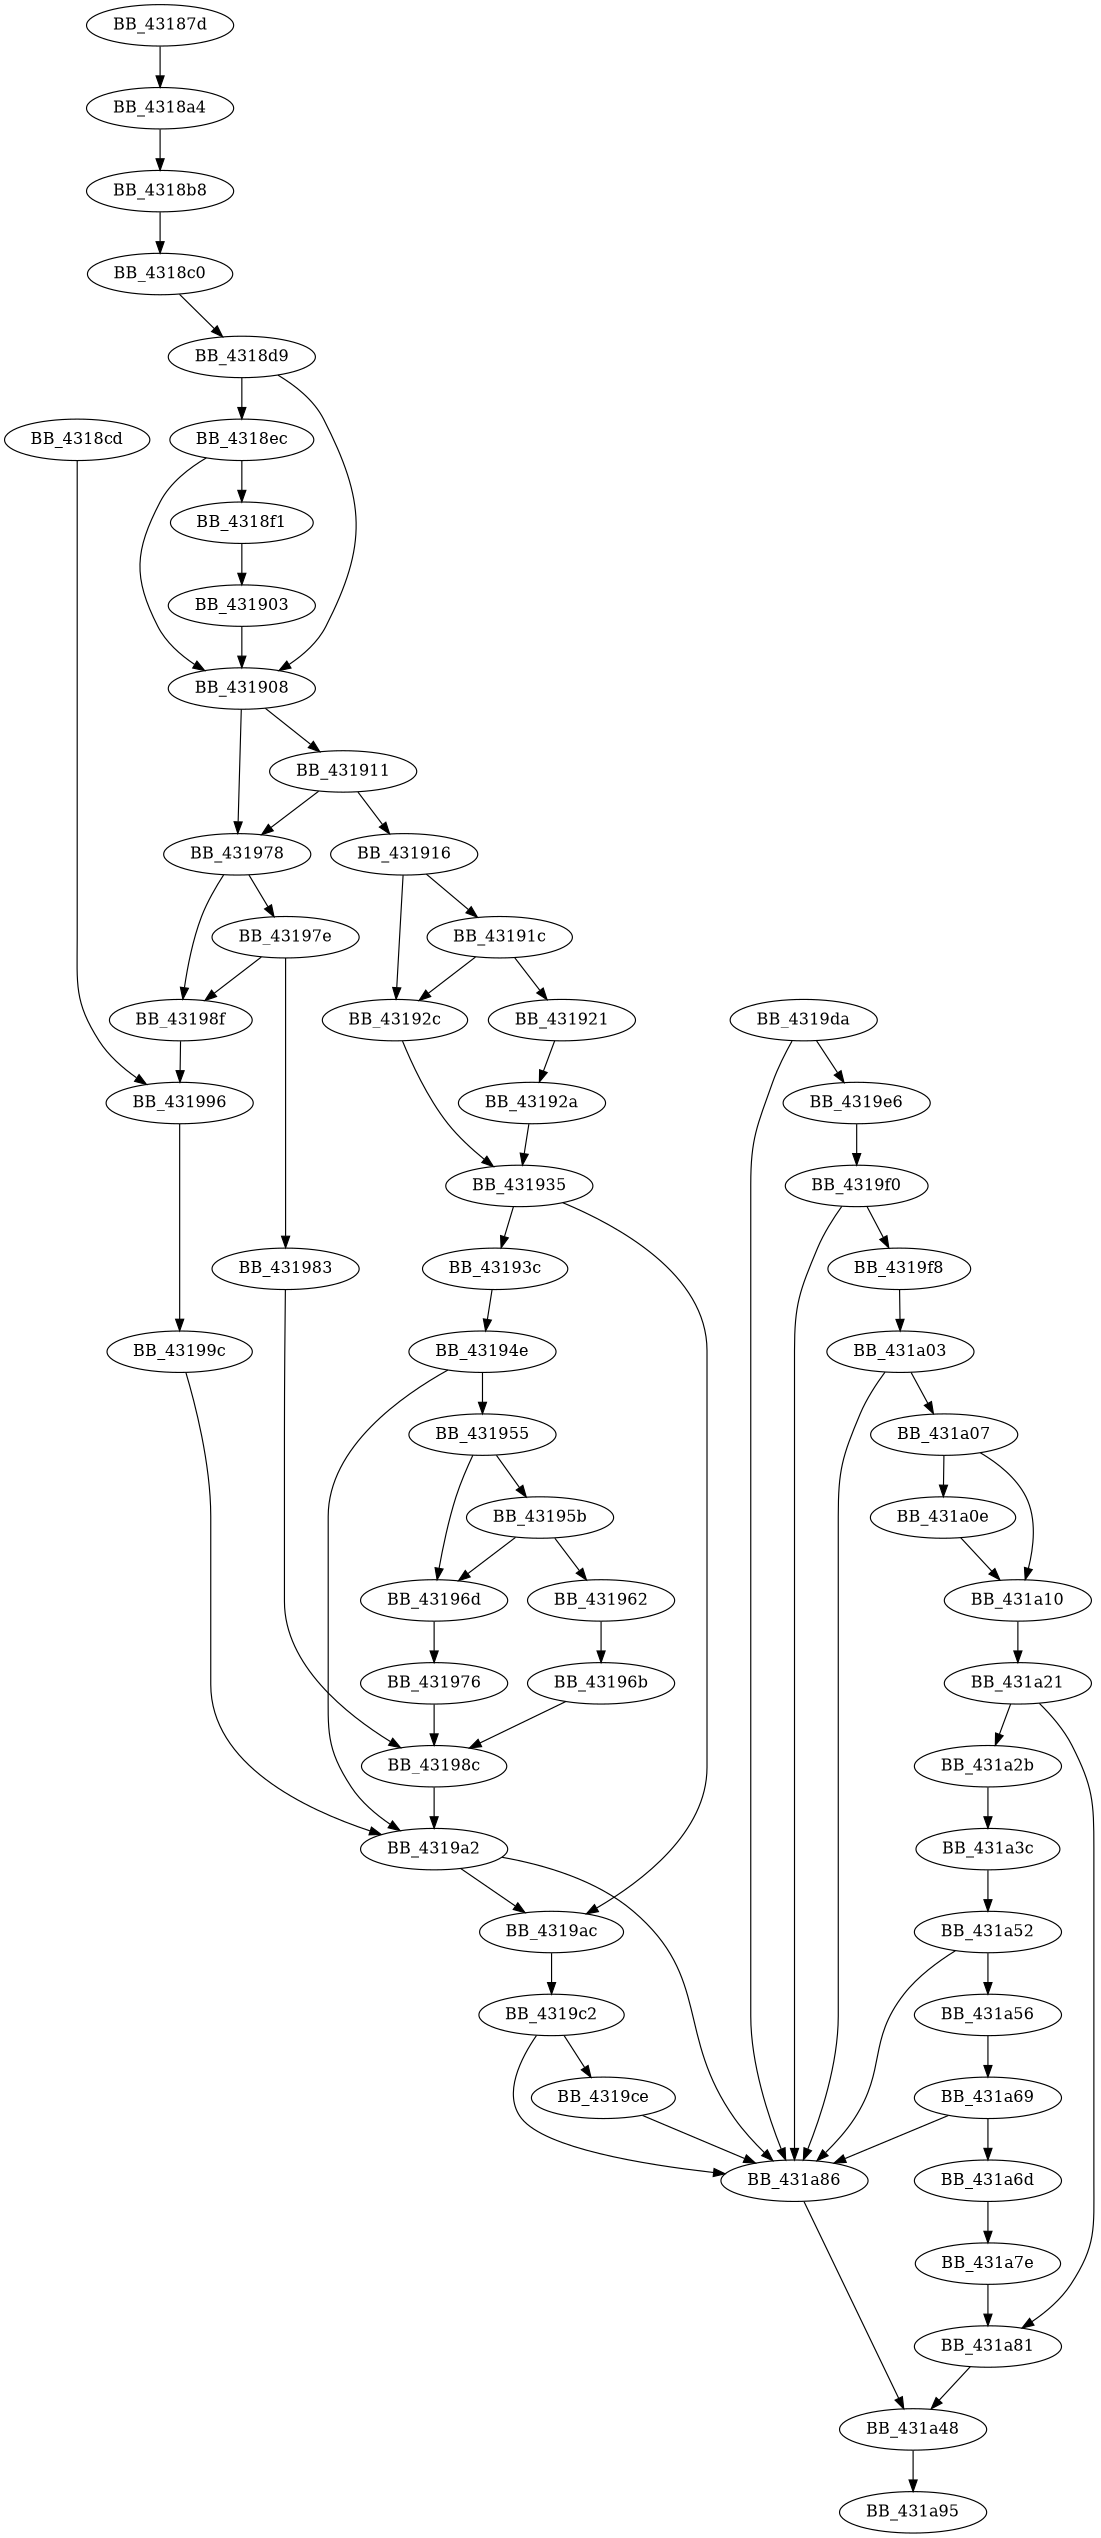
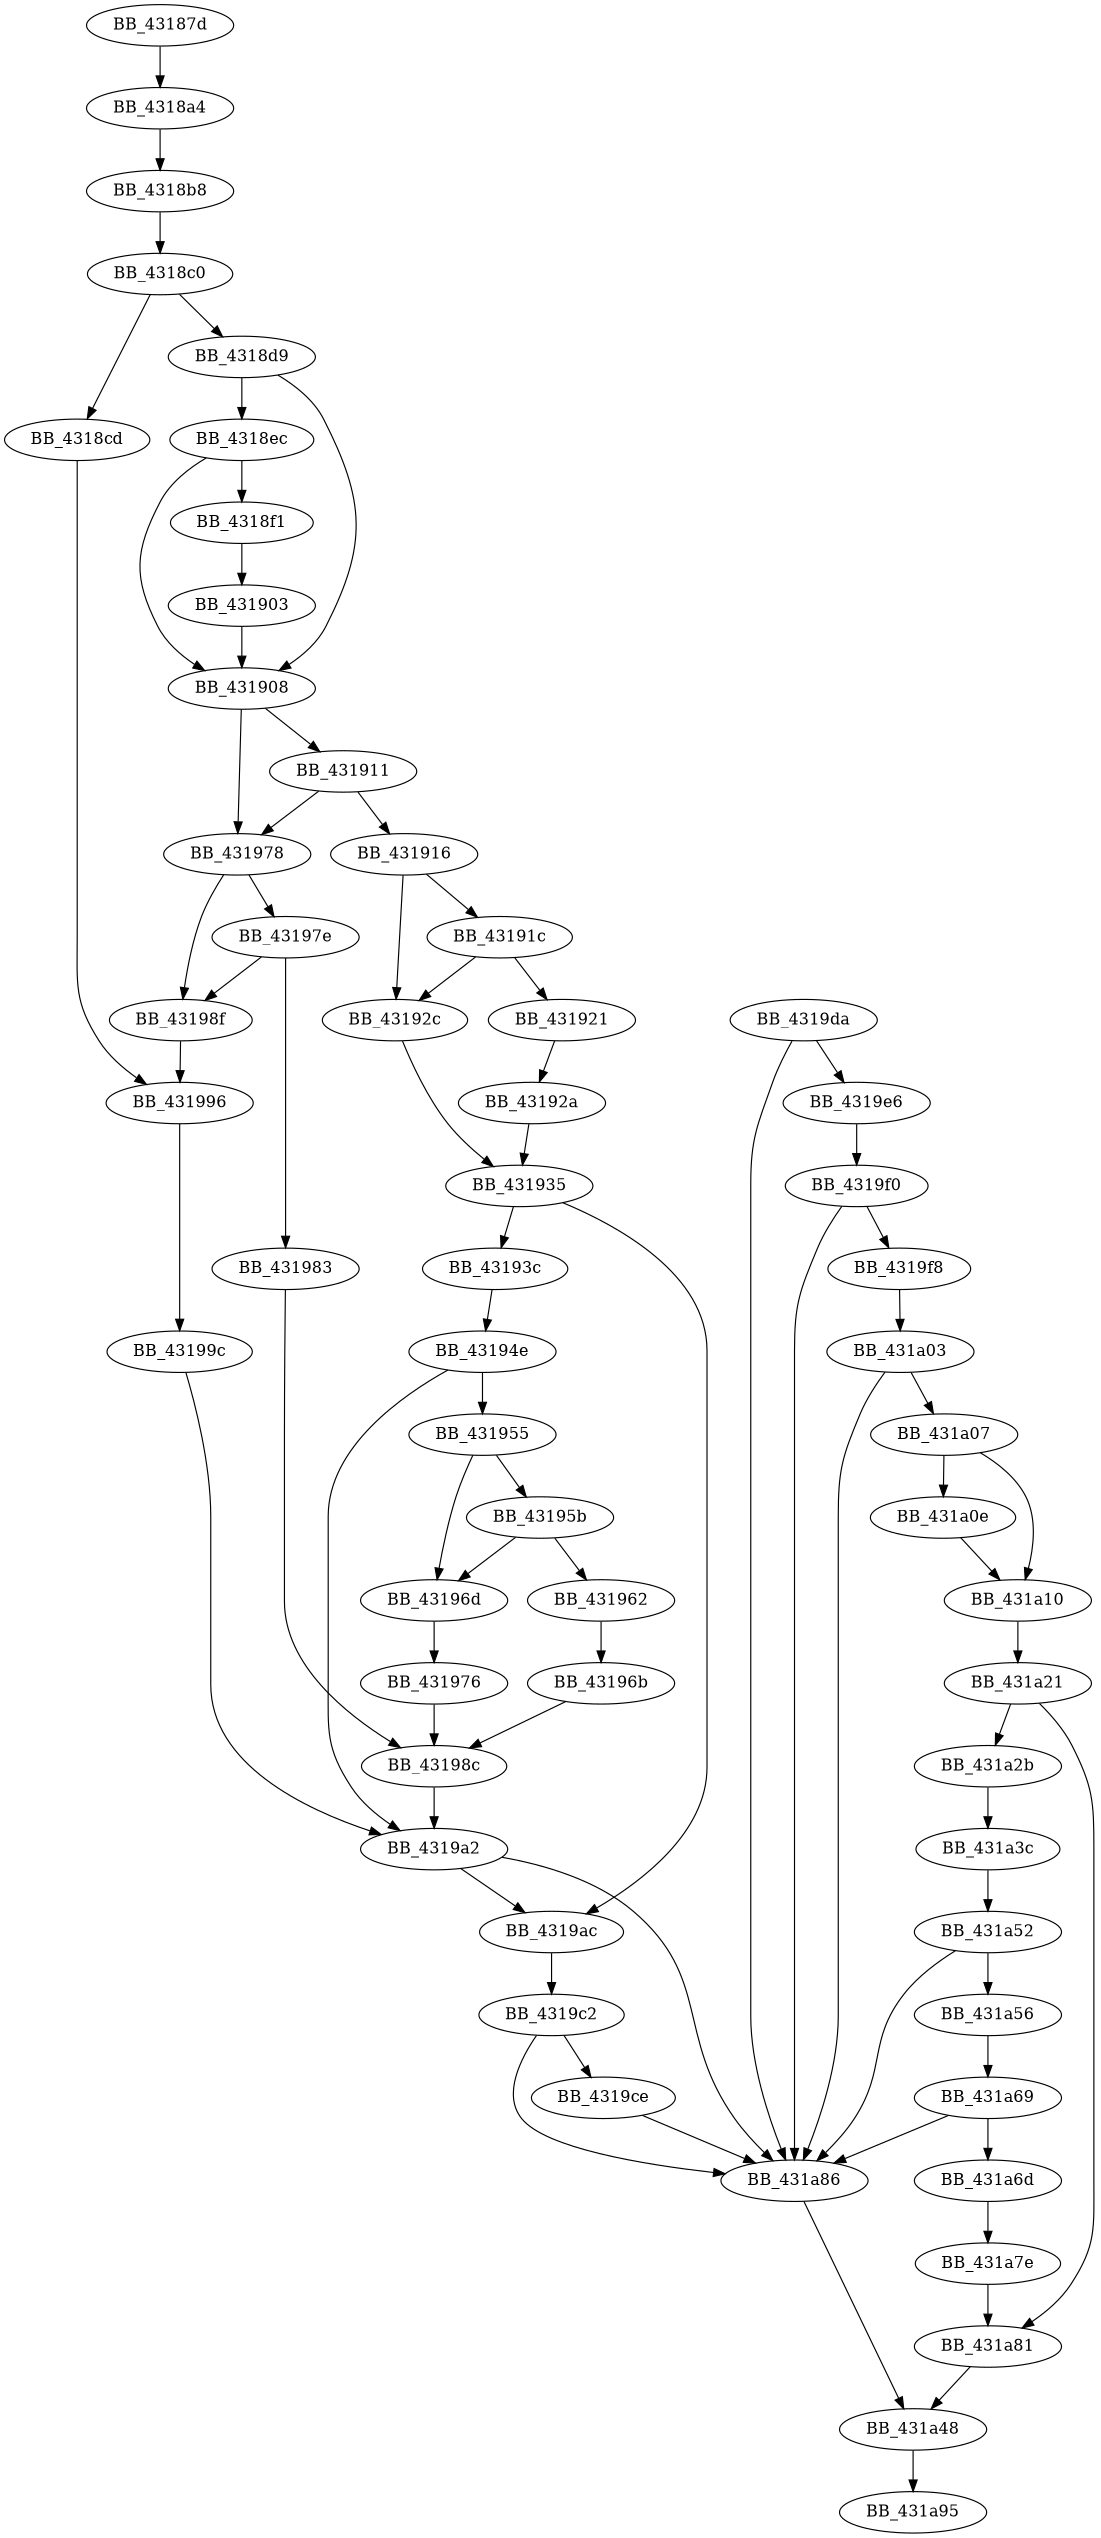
edge "BB_4318c0" -> "BB_4318cd": added
